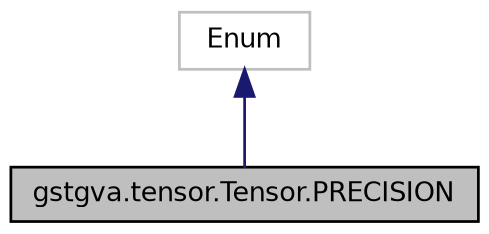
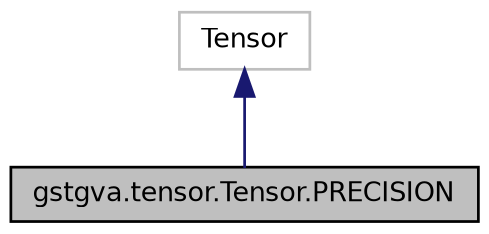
node "Enum": label "Enum" -> "Tensor"
